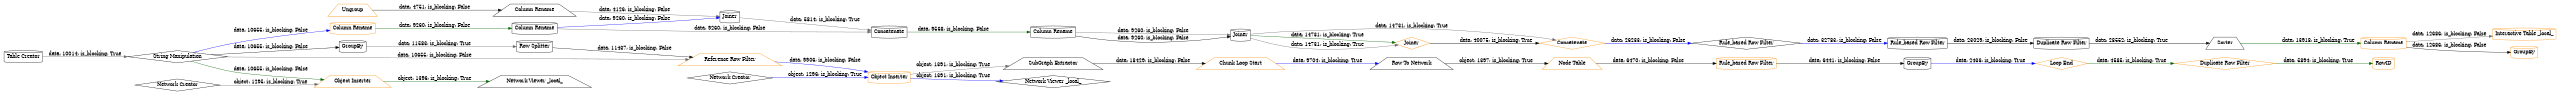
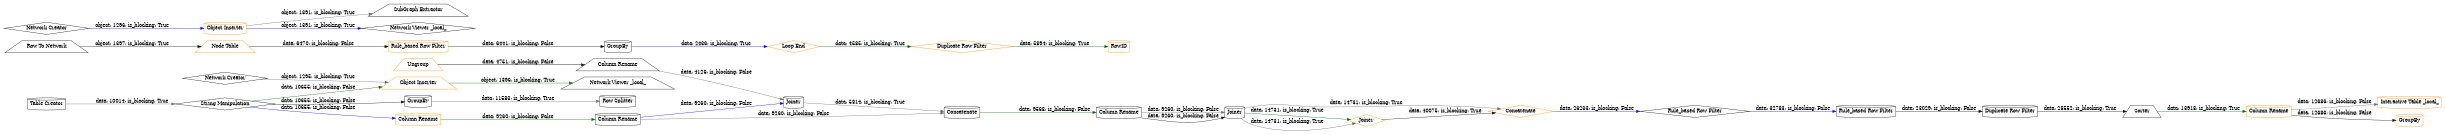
node "Reference Row Filter": removed
node "Chunk Loop Start": removed
